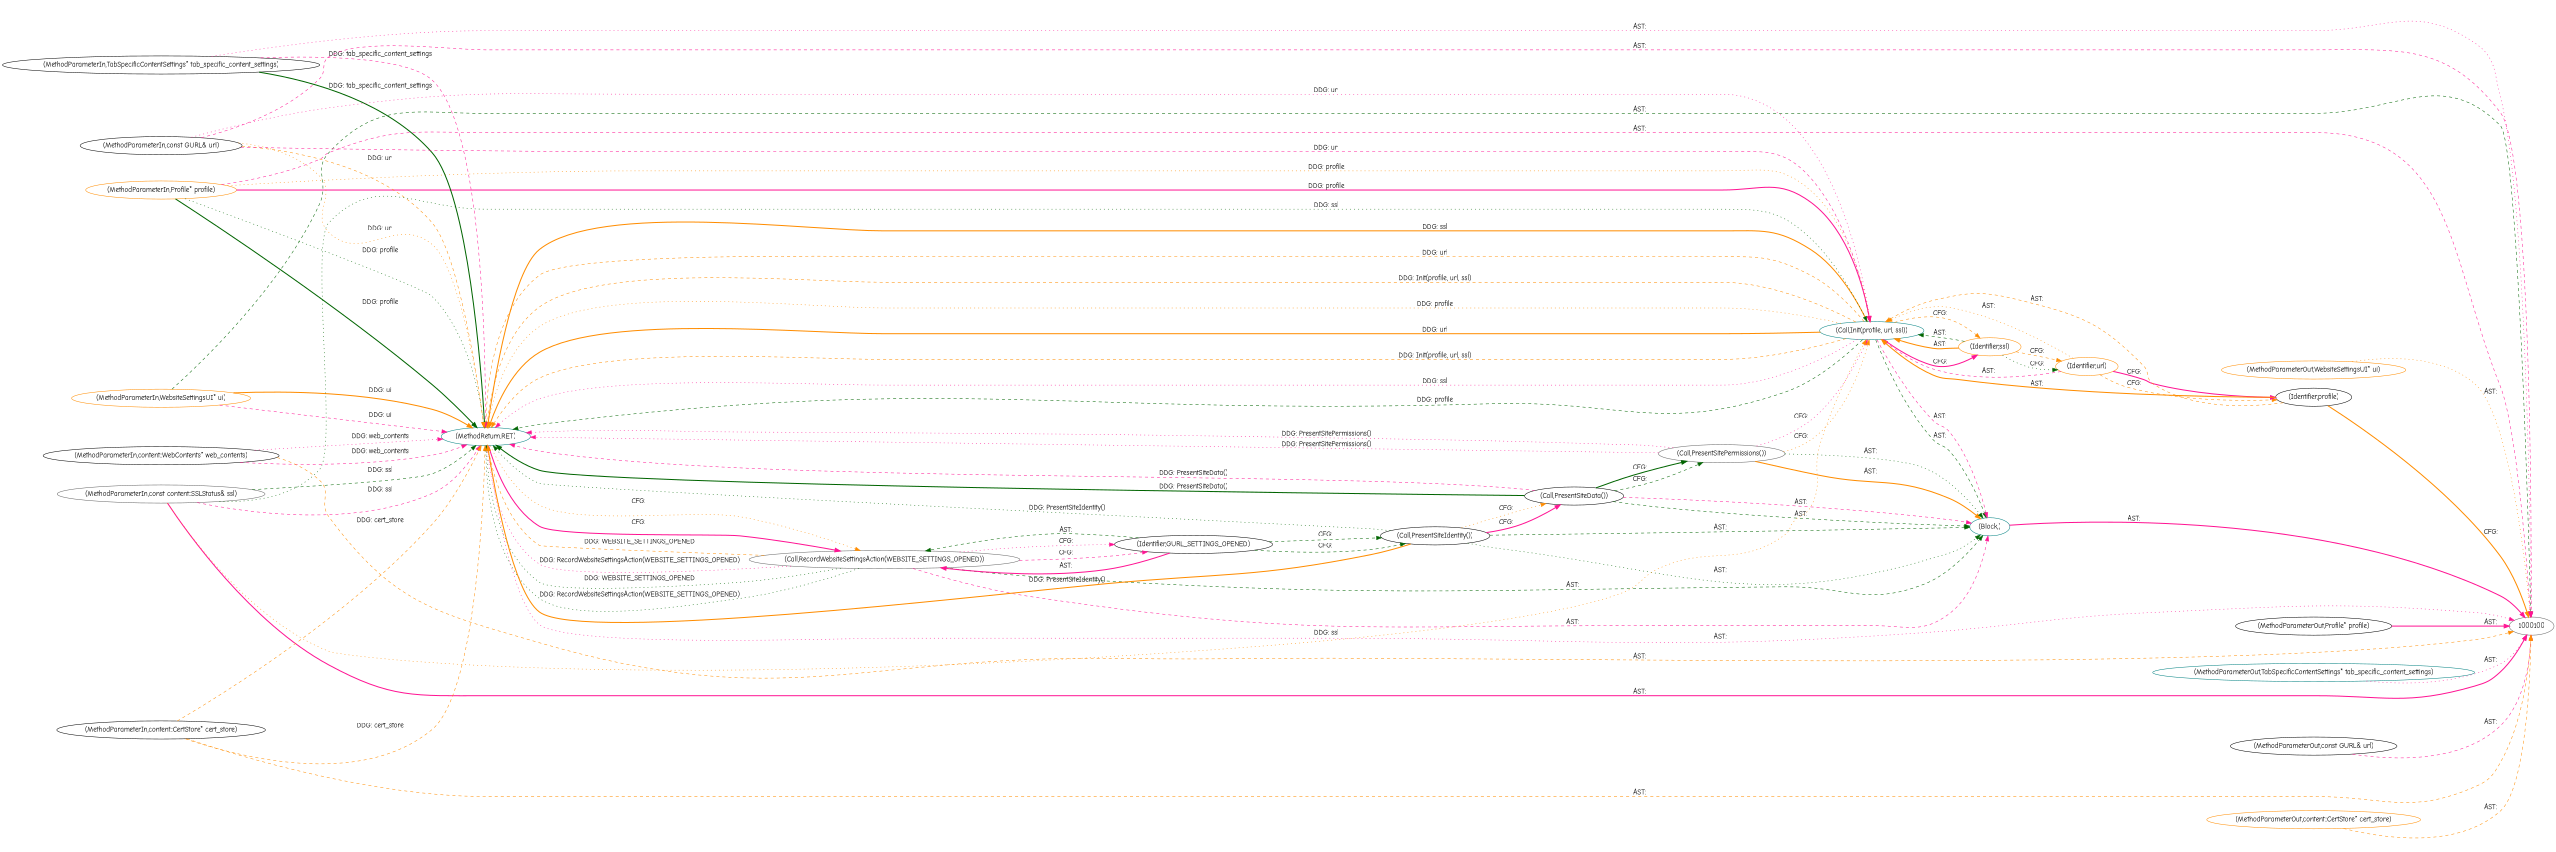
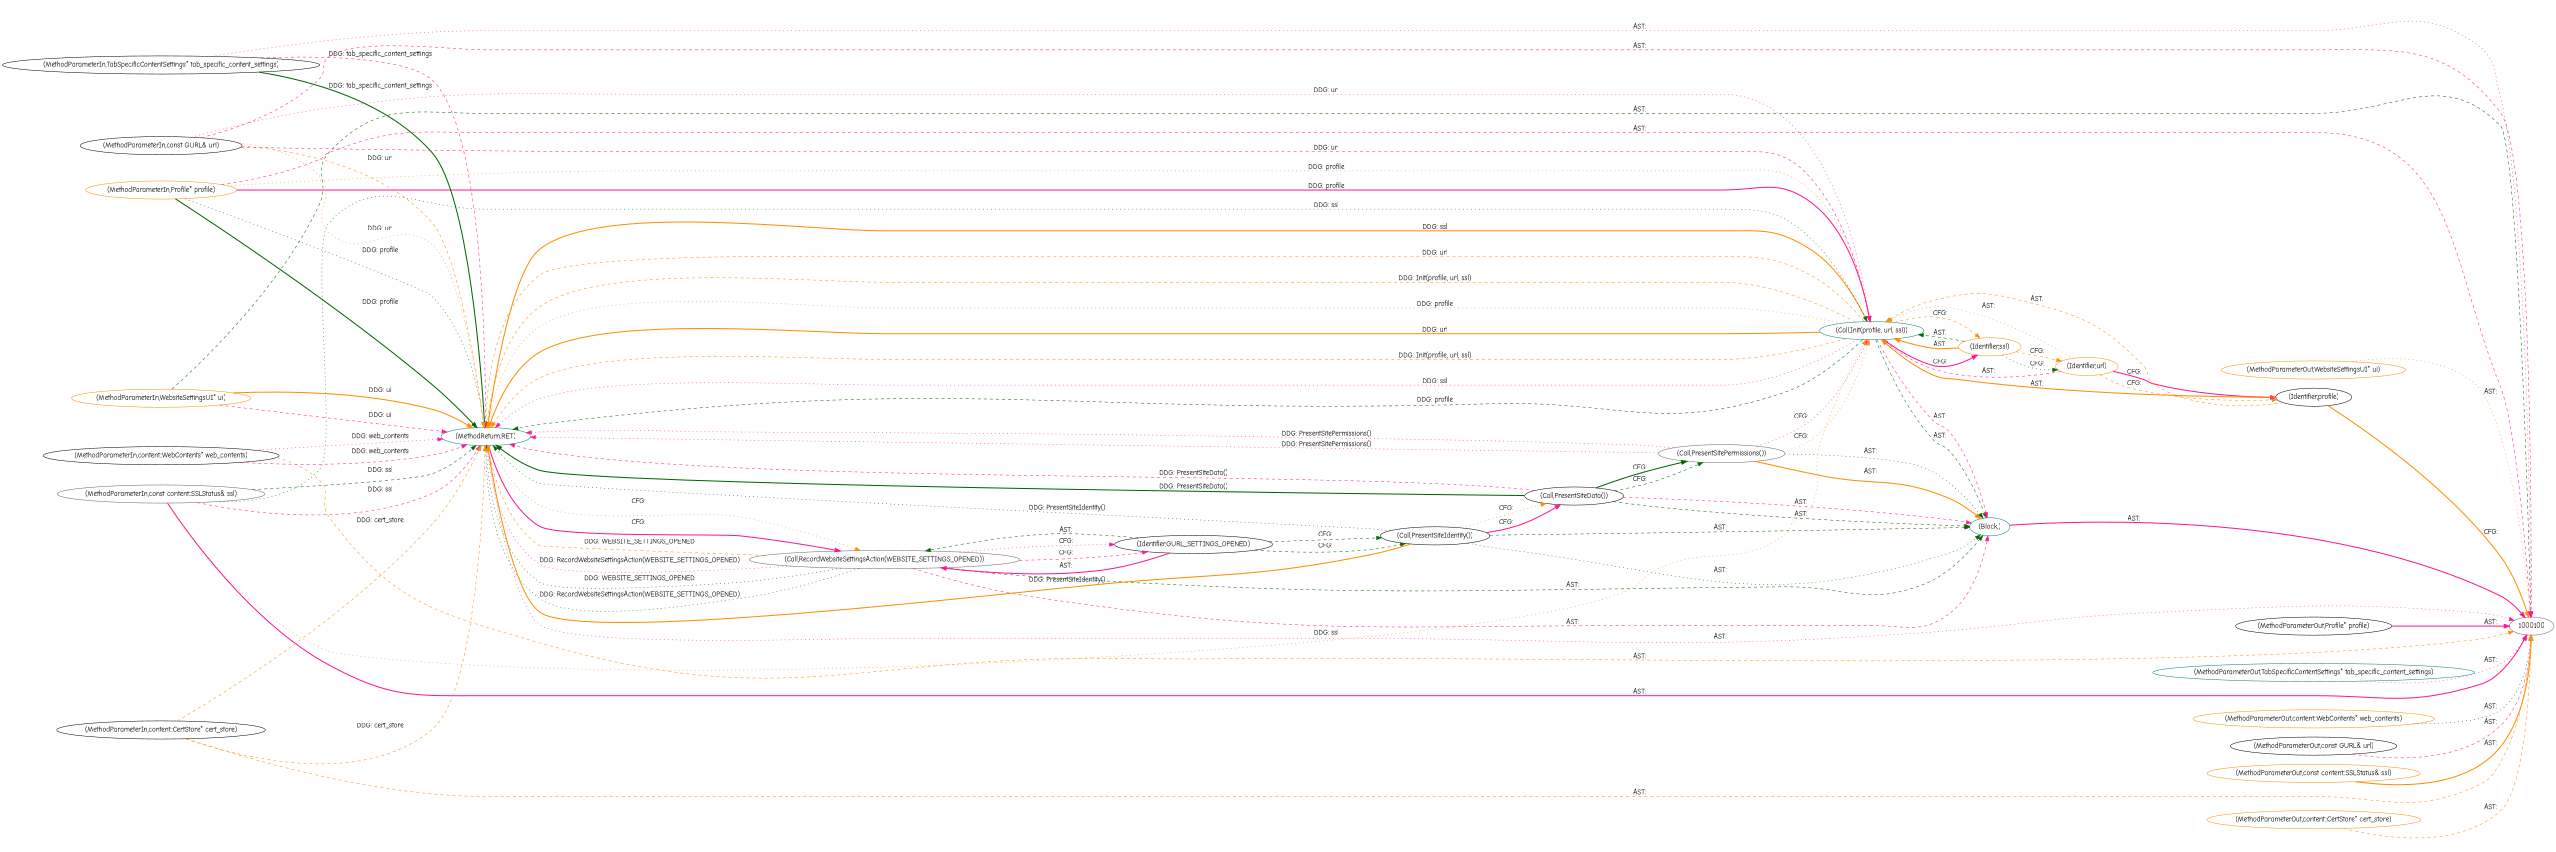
node "(MethodParameterOut,content::WebContents* web_contents)": added
node "(MethodParameterOut,const content::SSLStatus& ssl)": added
